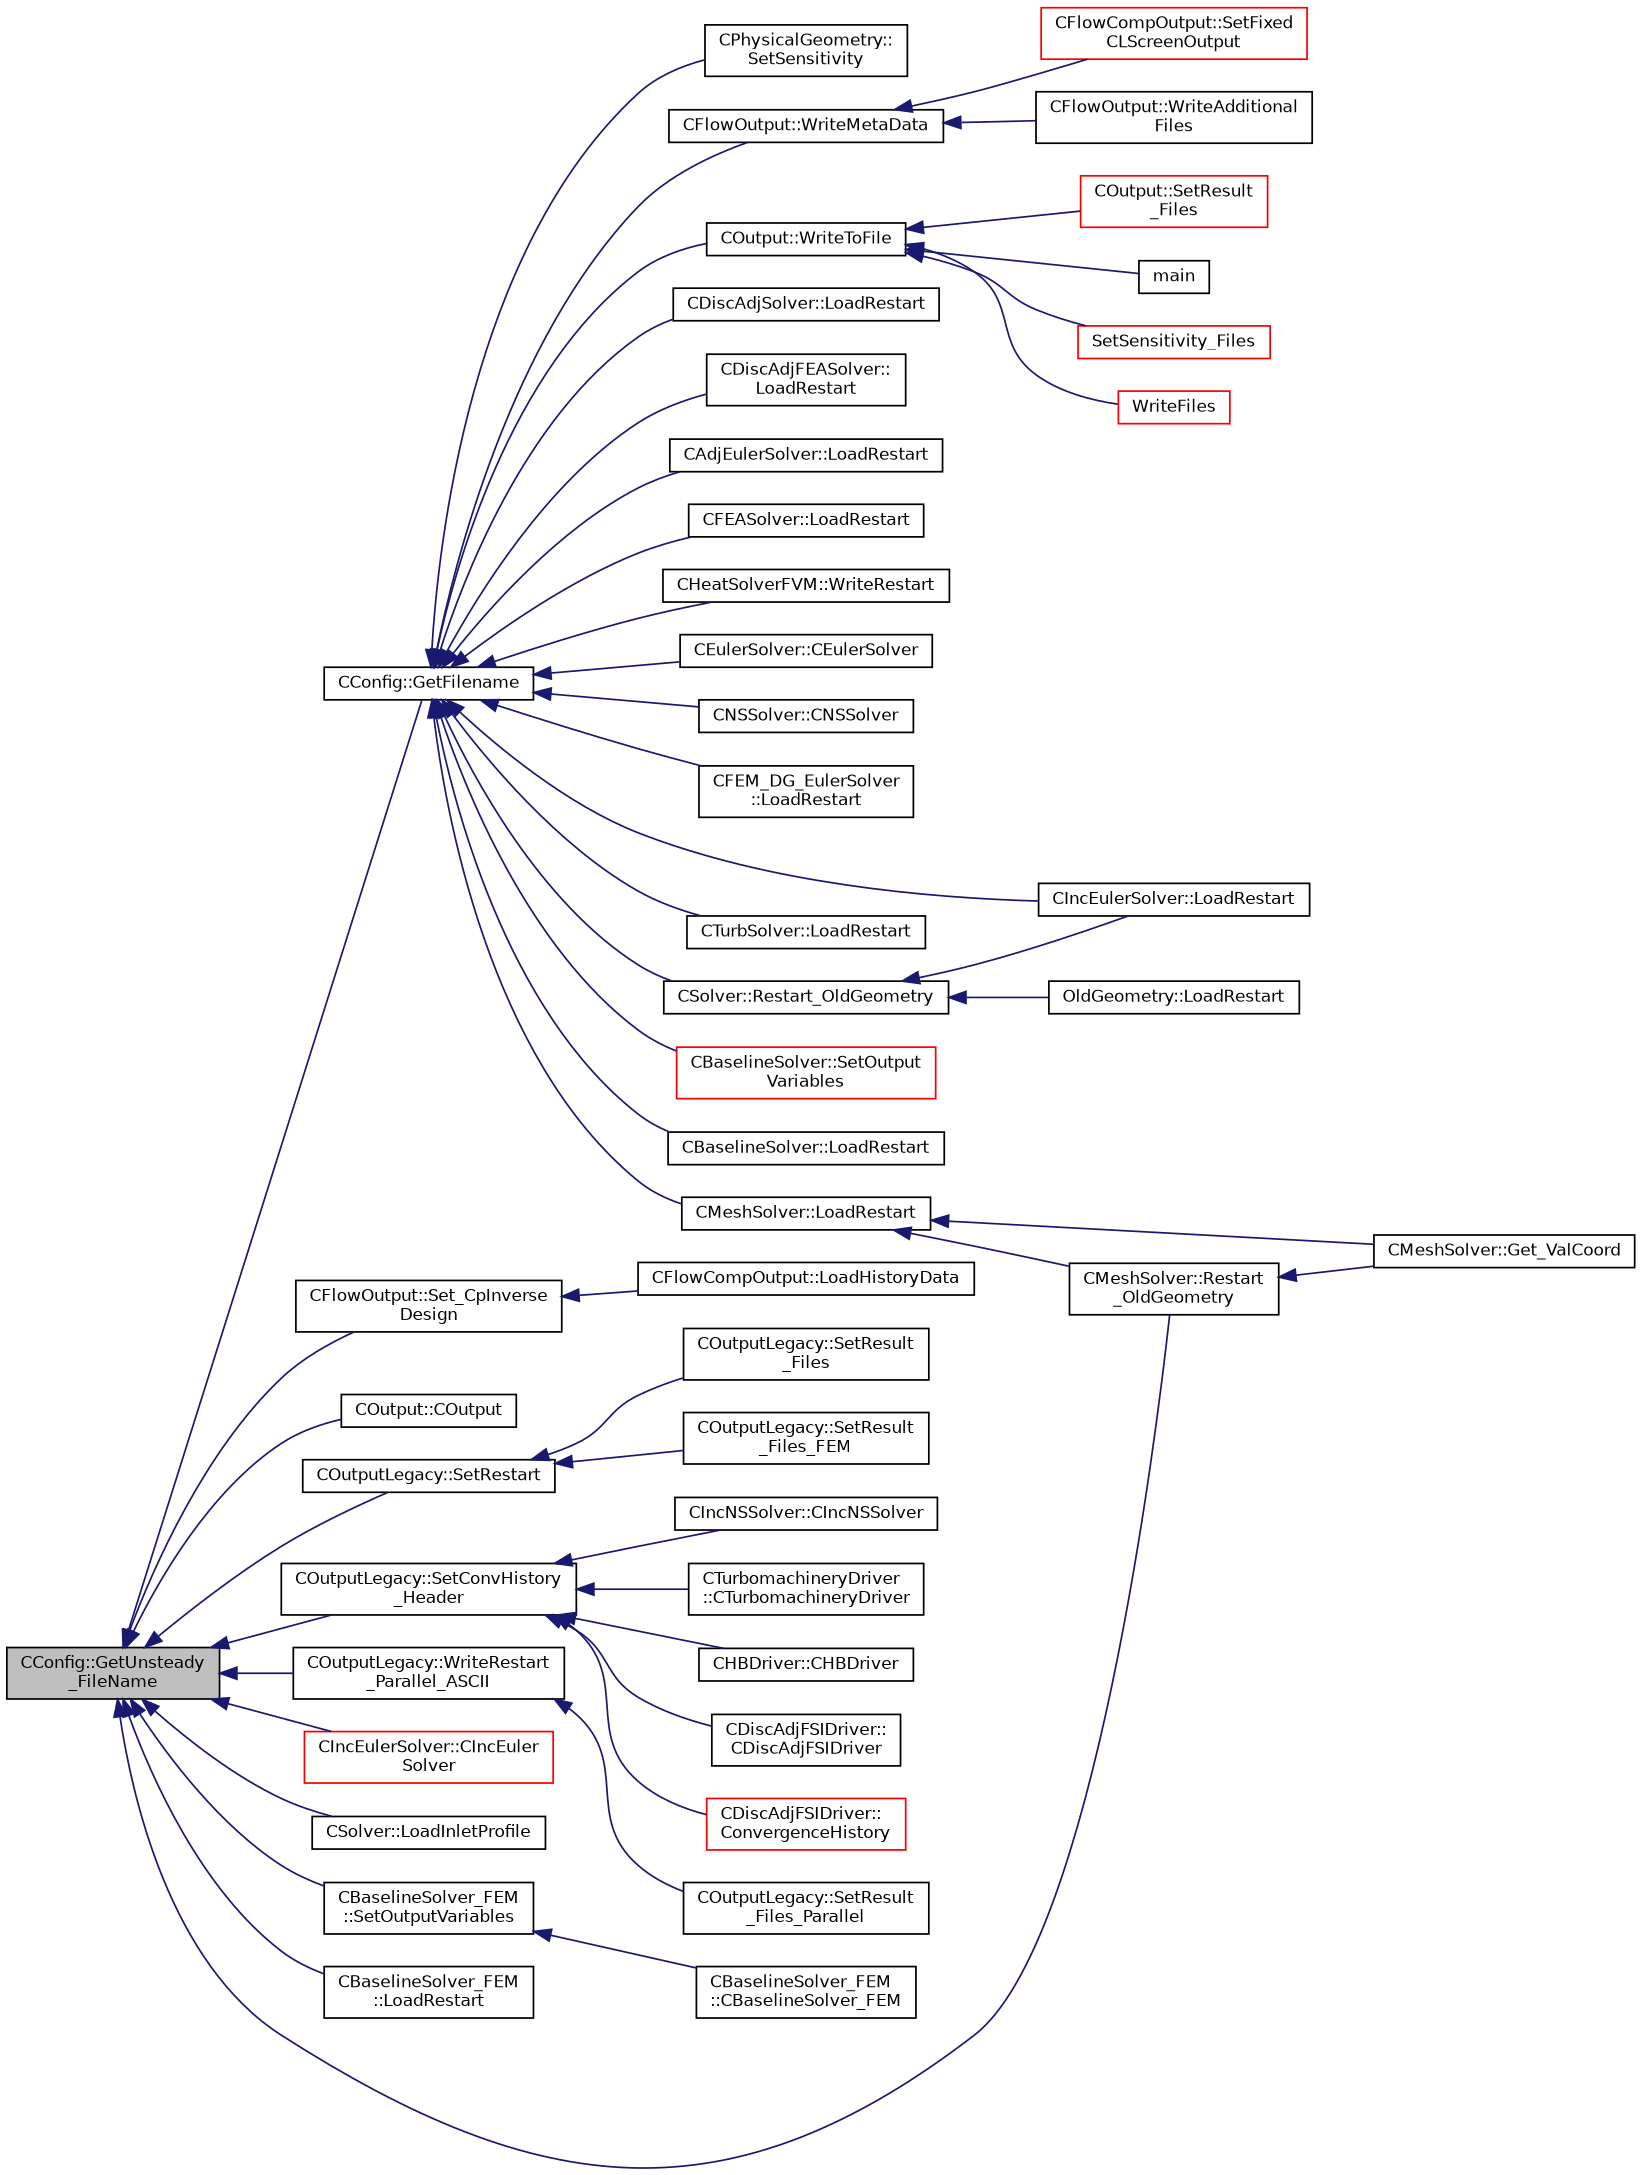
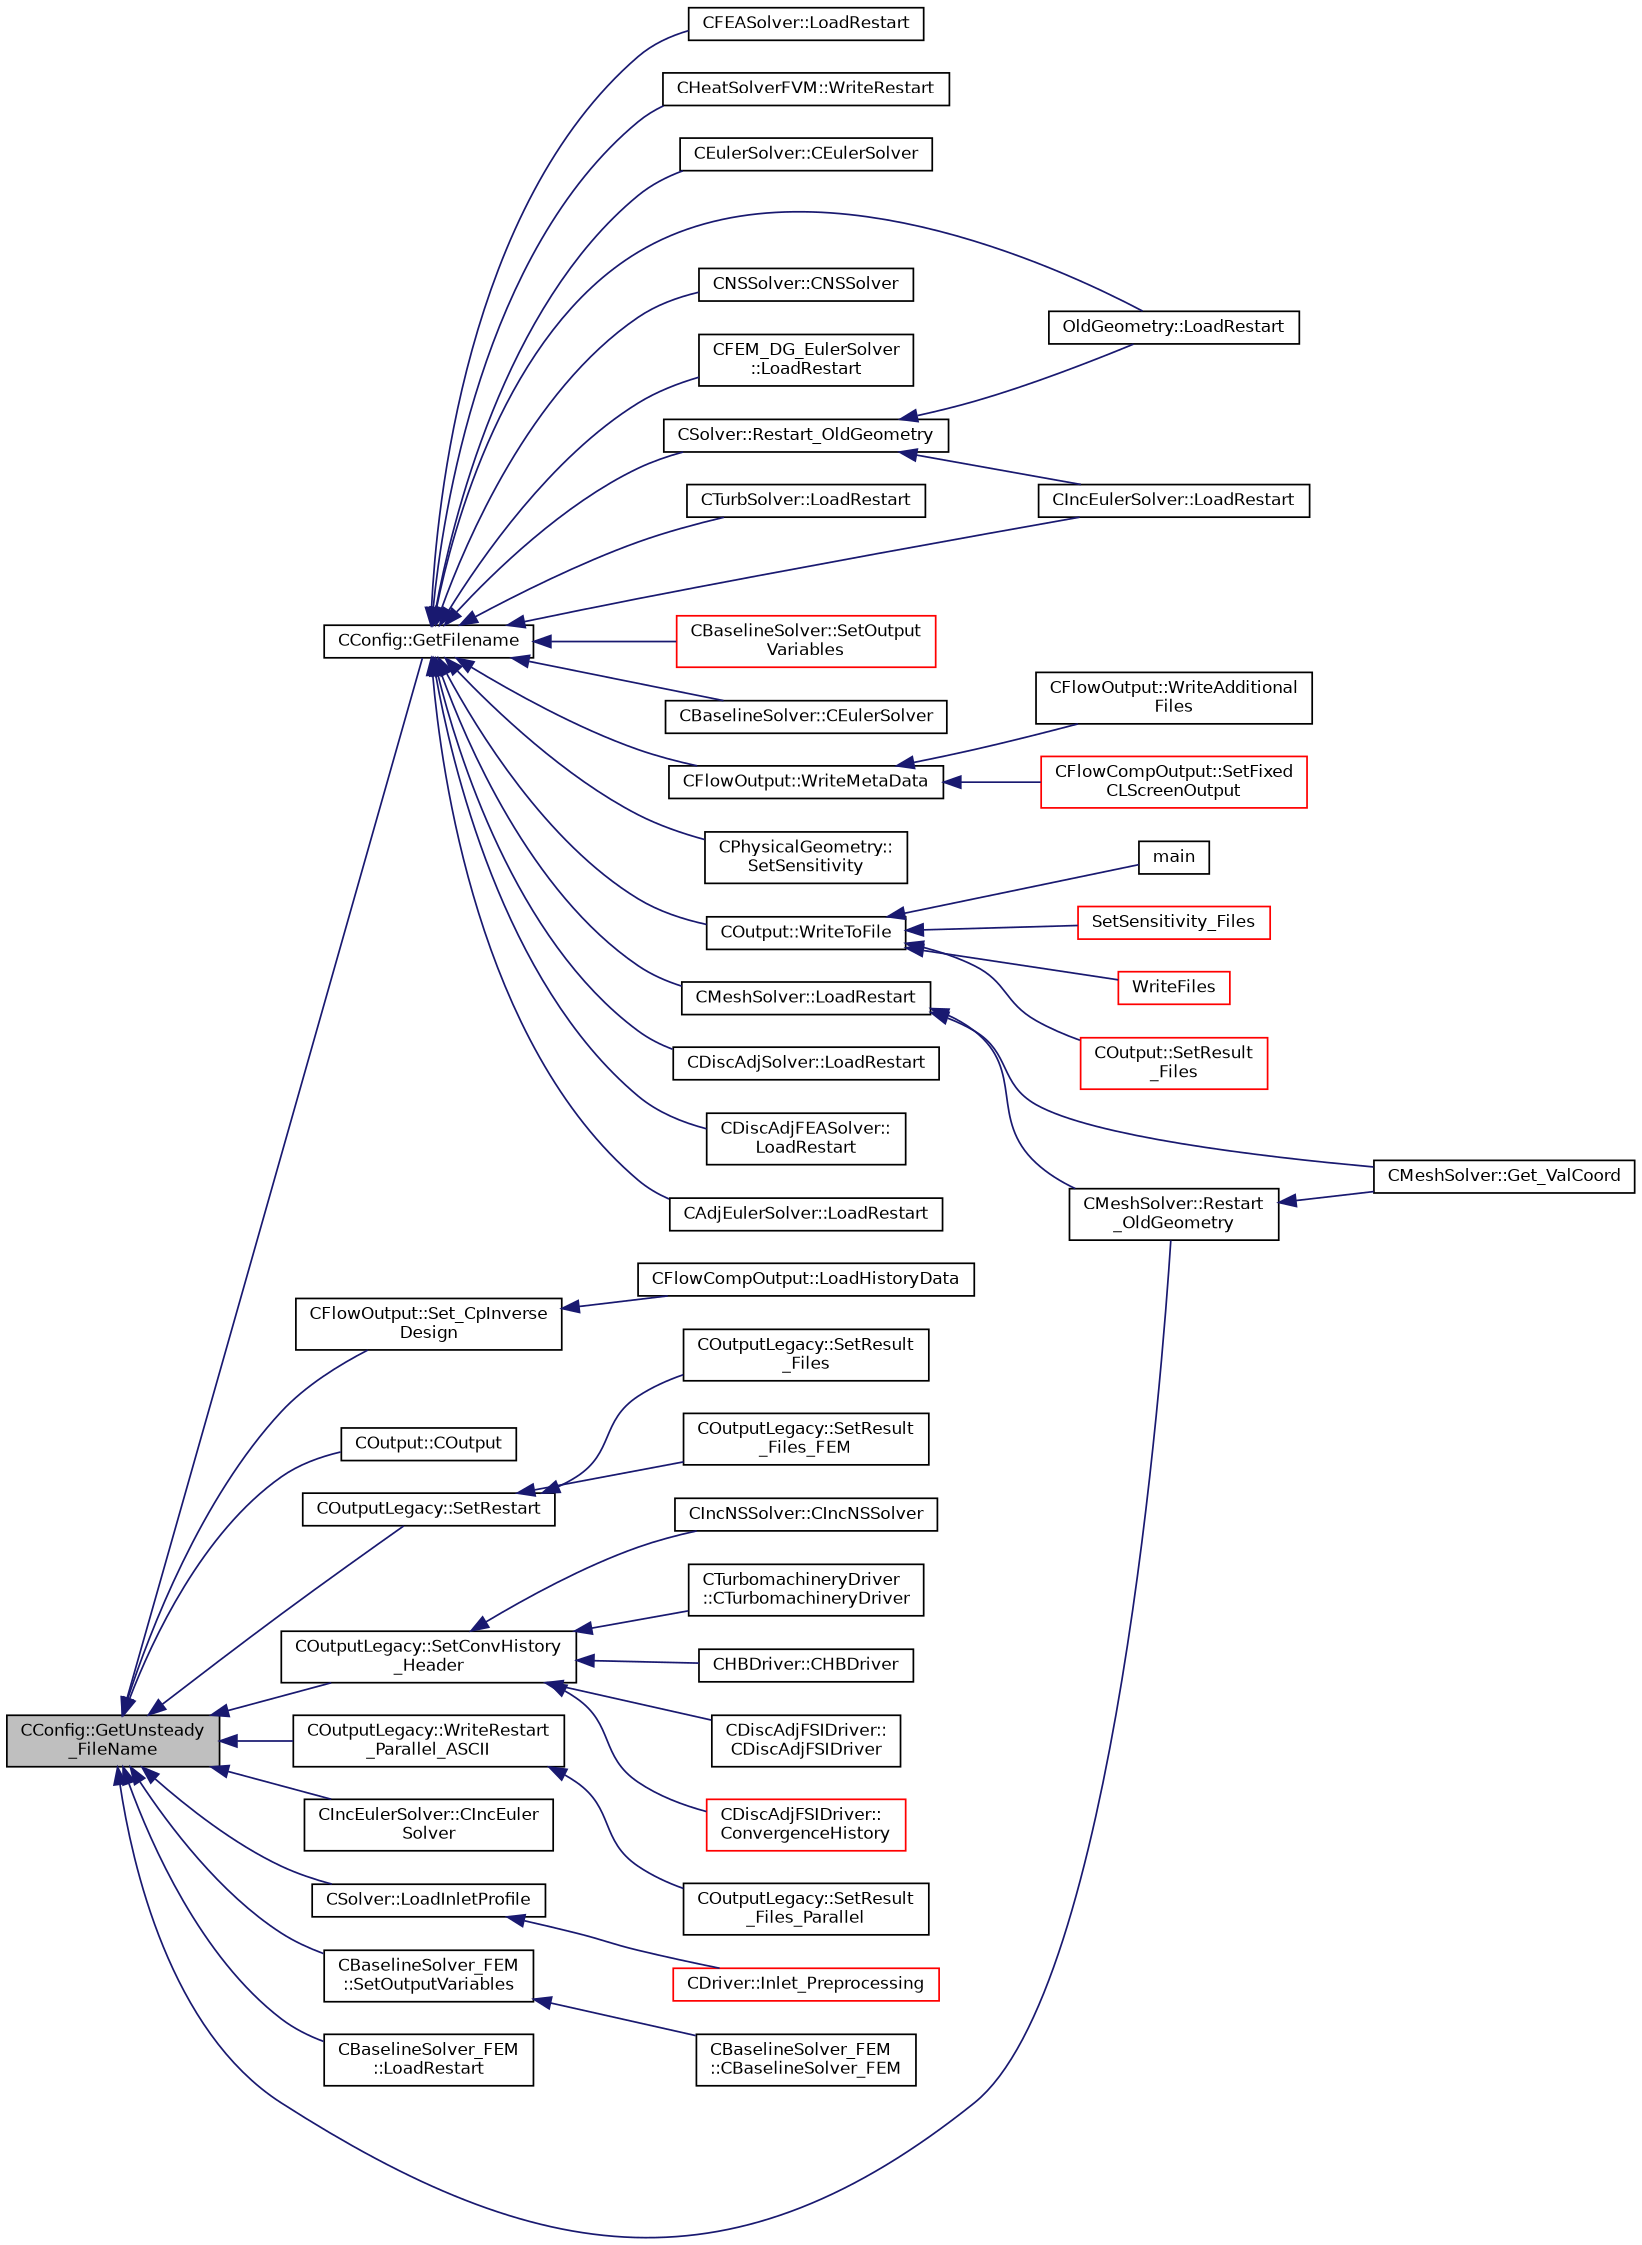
edge "OldGeometry::LoadRestart" -> "CConfig::GetFilename": added
node "CBaselineSolver::LoadRestart": label "CBaselineSolver::LoadRestart" -> "CBaselineSolver::CEulerSolver"
node "CIncEulerSolver::CIncEuler Solver": color red -> black
node "CDriver::Inlet_Preprocessing": added
